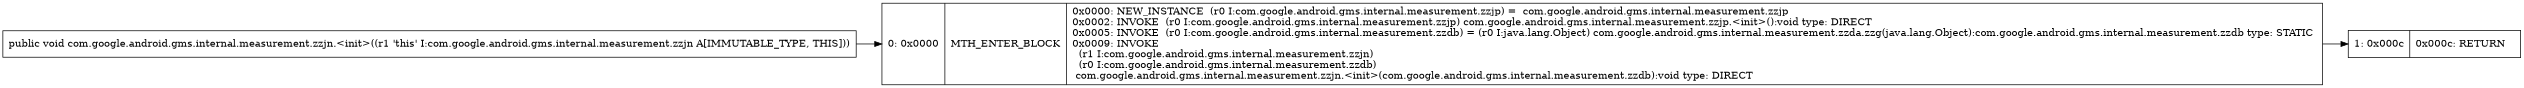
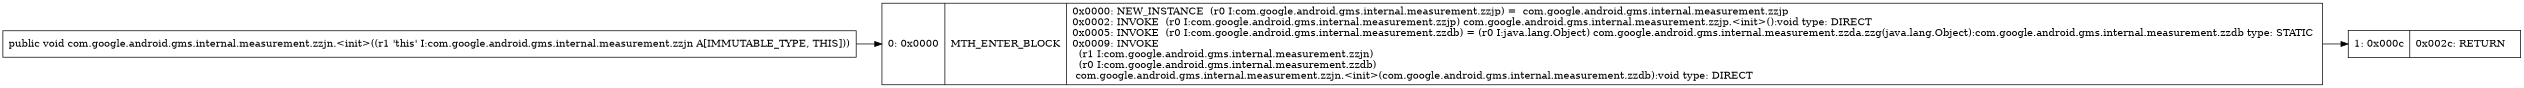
node "1: 0x000c": text "0x000c: RETURN" -> "0x002c: RETURN"
